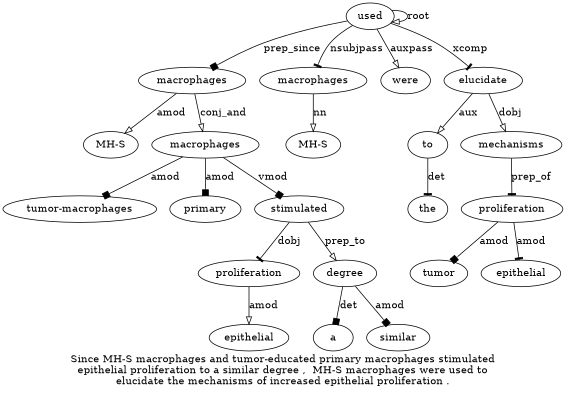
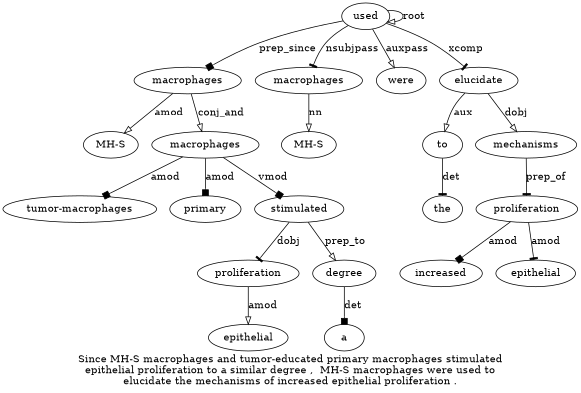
node "tumor": label "tumor" -> "increased"
node "similar": removed
